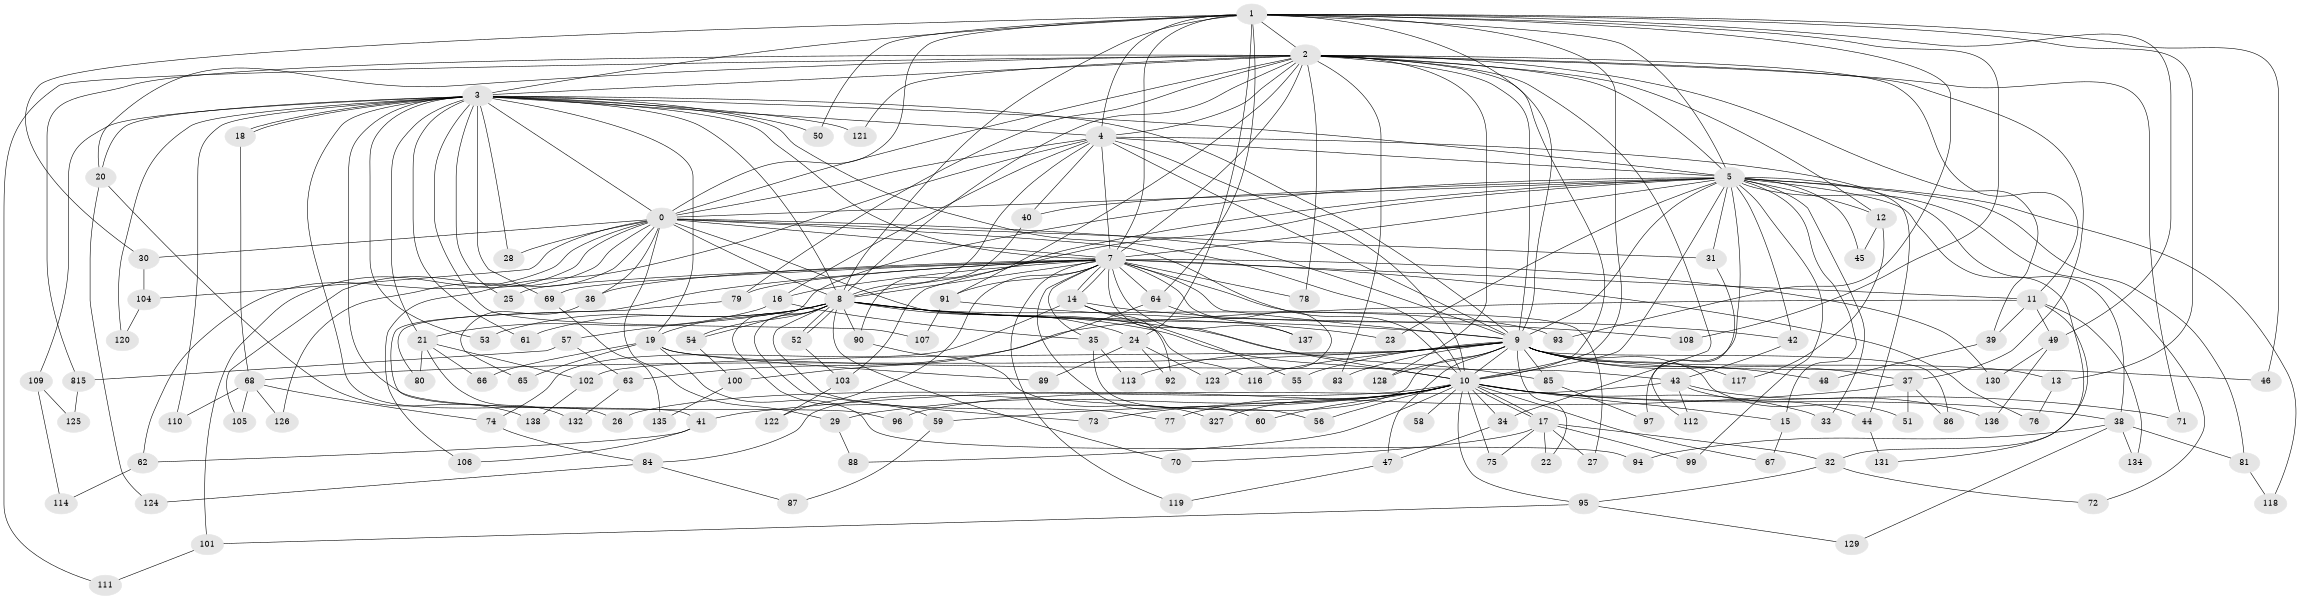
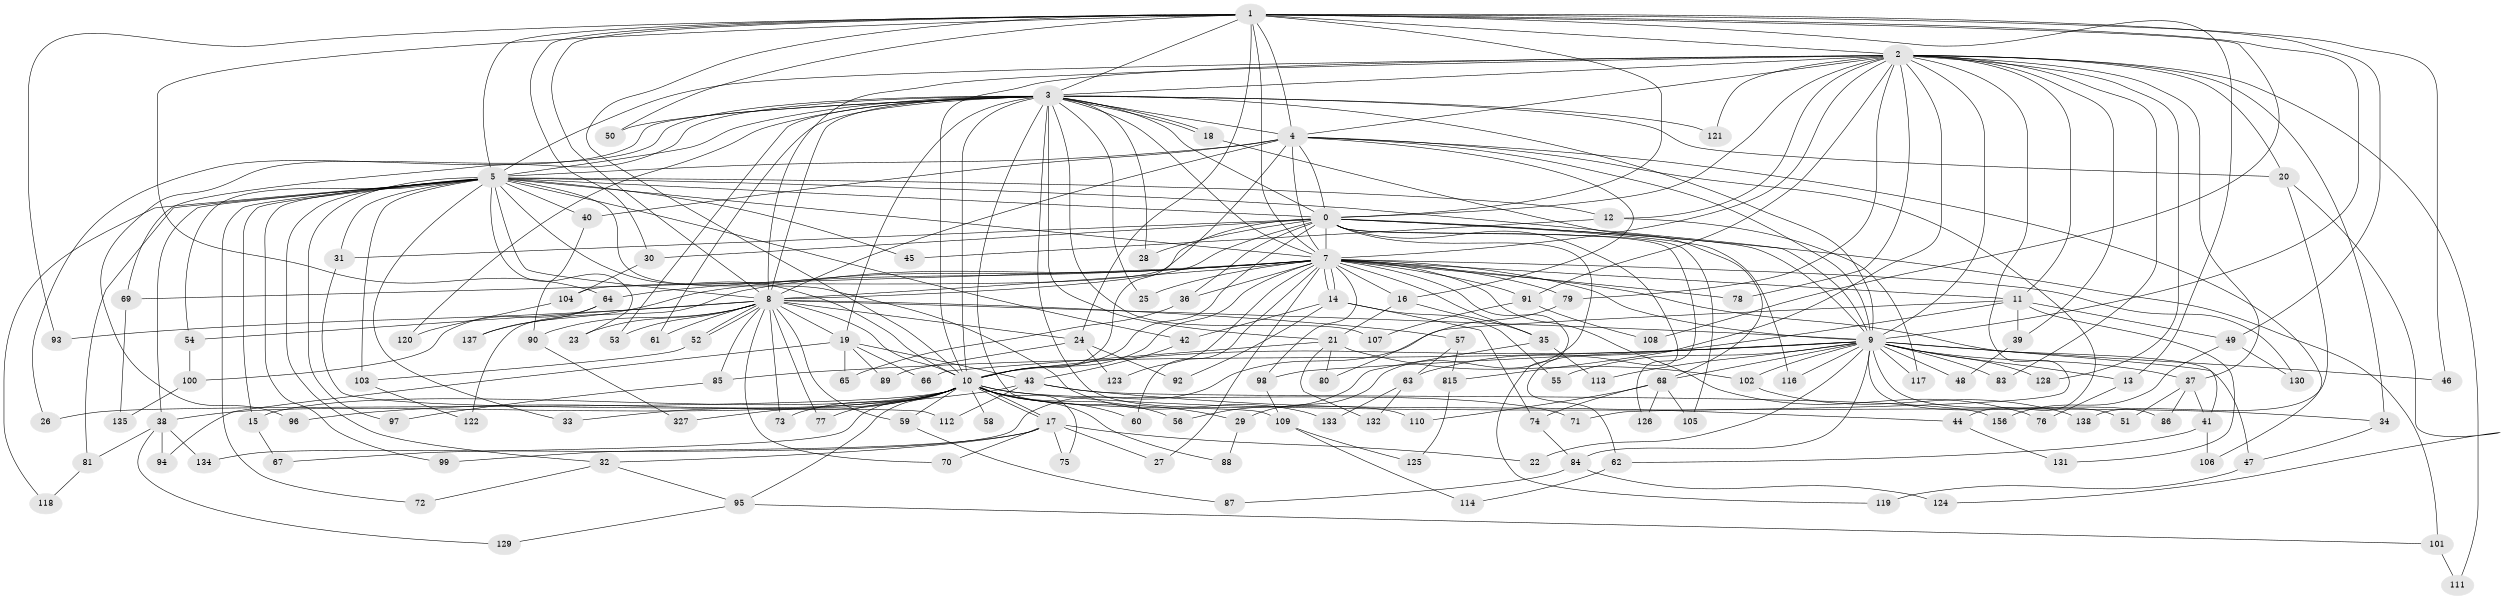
node "98": added
node "133": added
node "136": label "136" -> "156"
